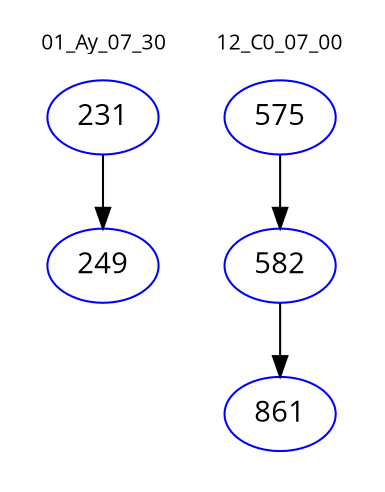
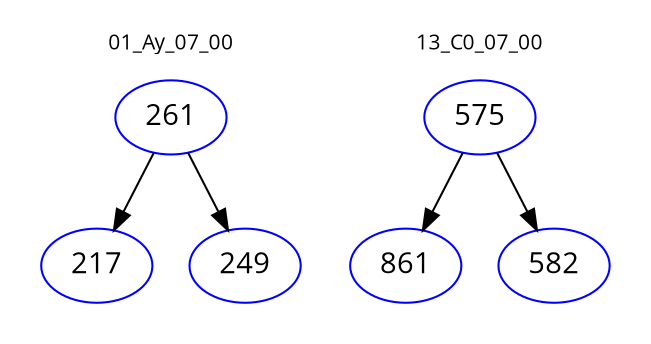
cluster "01_Ay_07_30": label "01_Ay_07_30" -> "01_Ay_07_00"
cluster "12_C0_07_00": label "12_C0_07_00" -> "13_C0_07_00"
node "231": label "231" -> "261"
node "217": added
edge "582" -> "861": now "575" -> "861"
